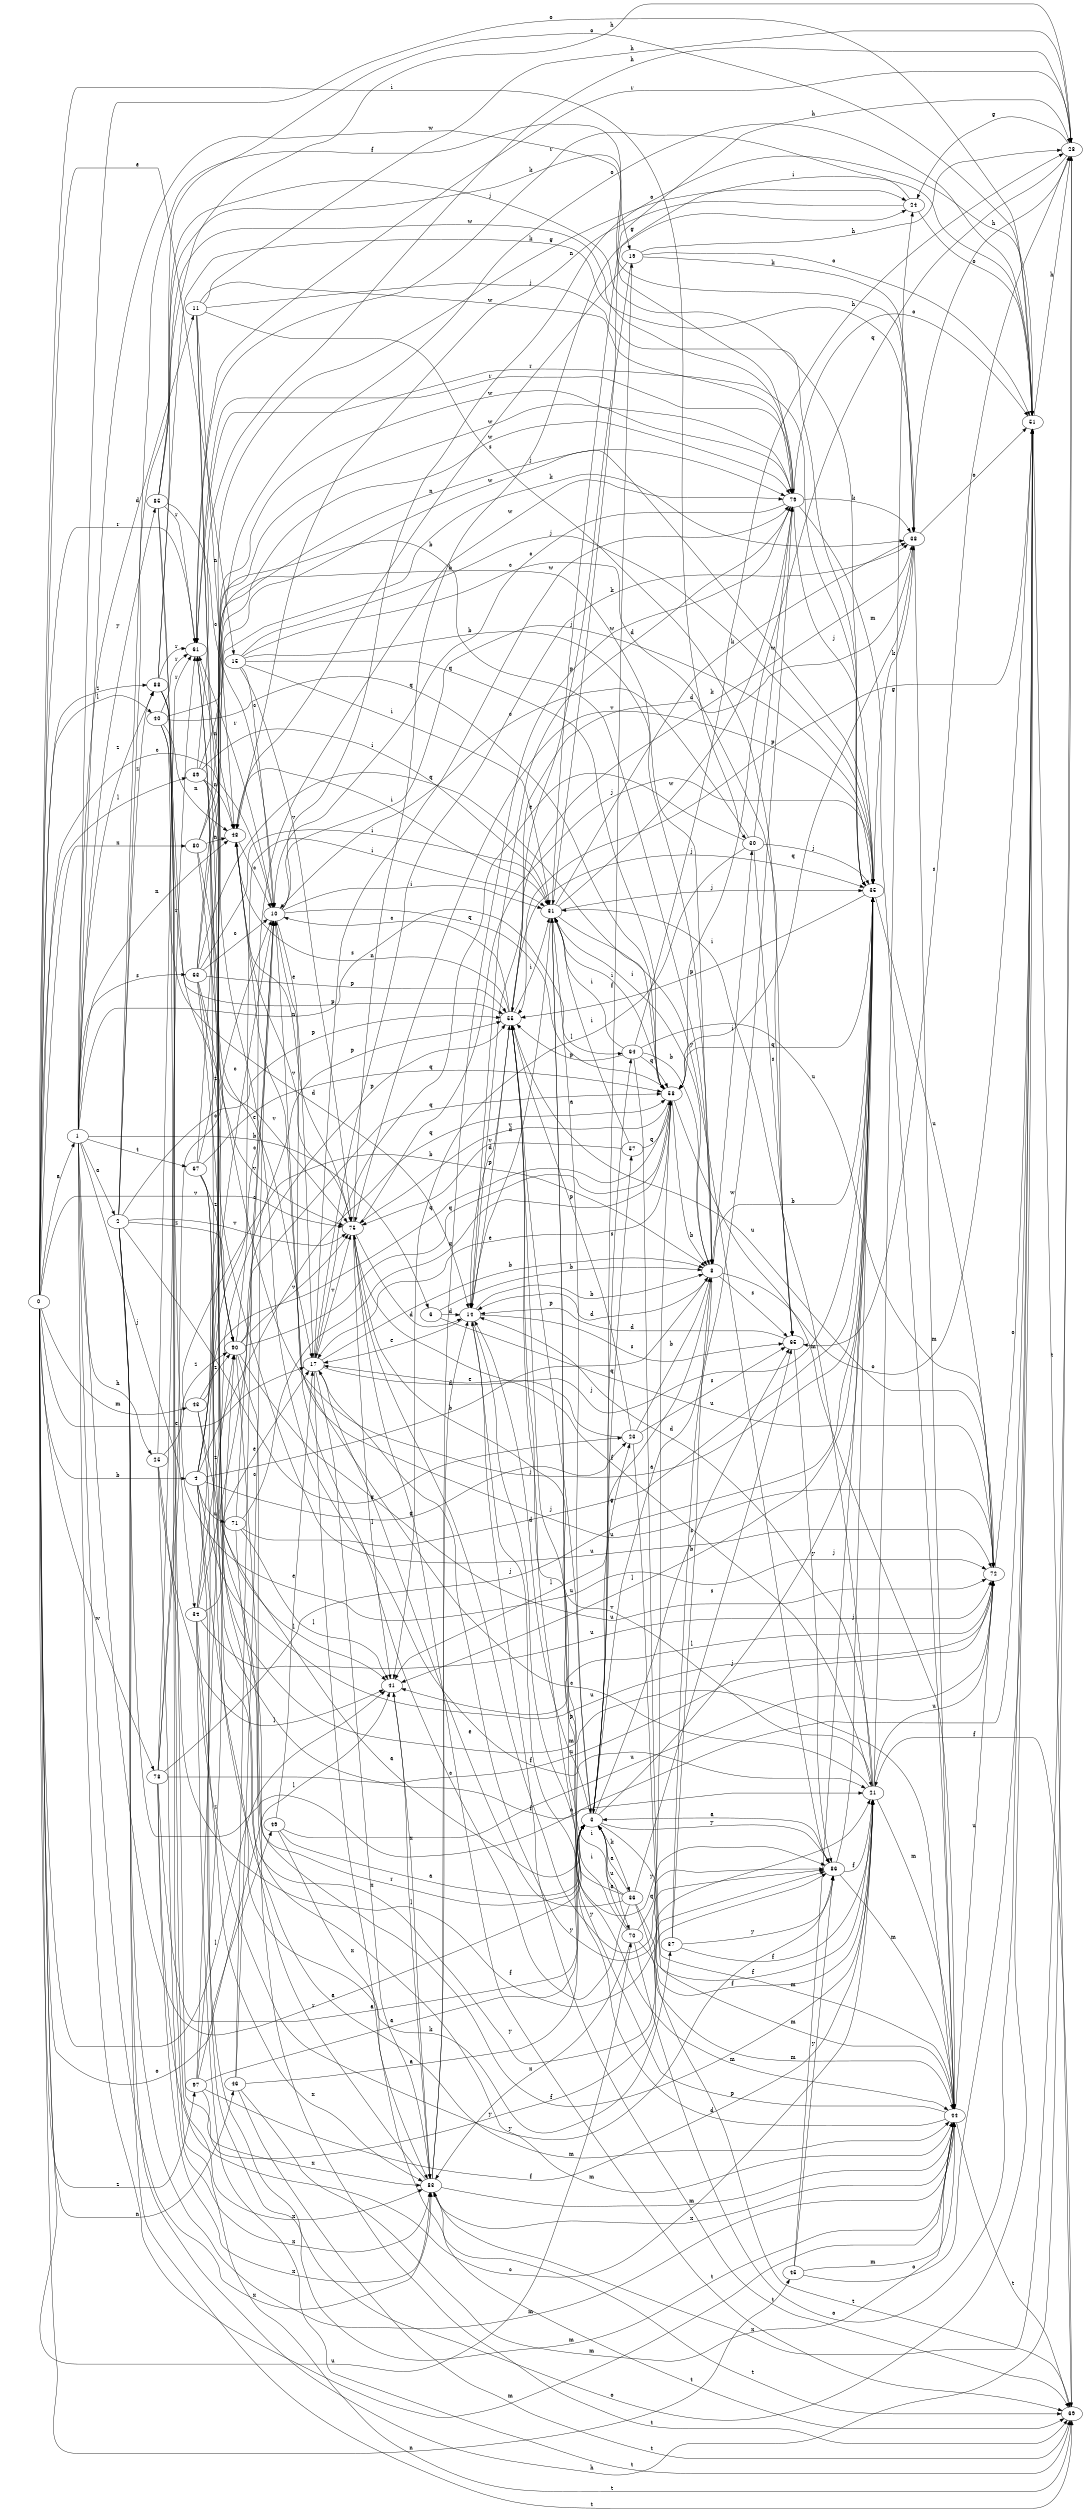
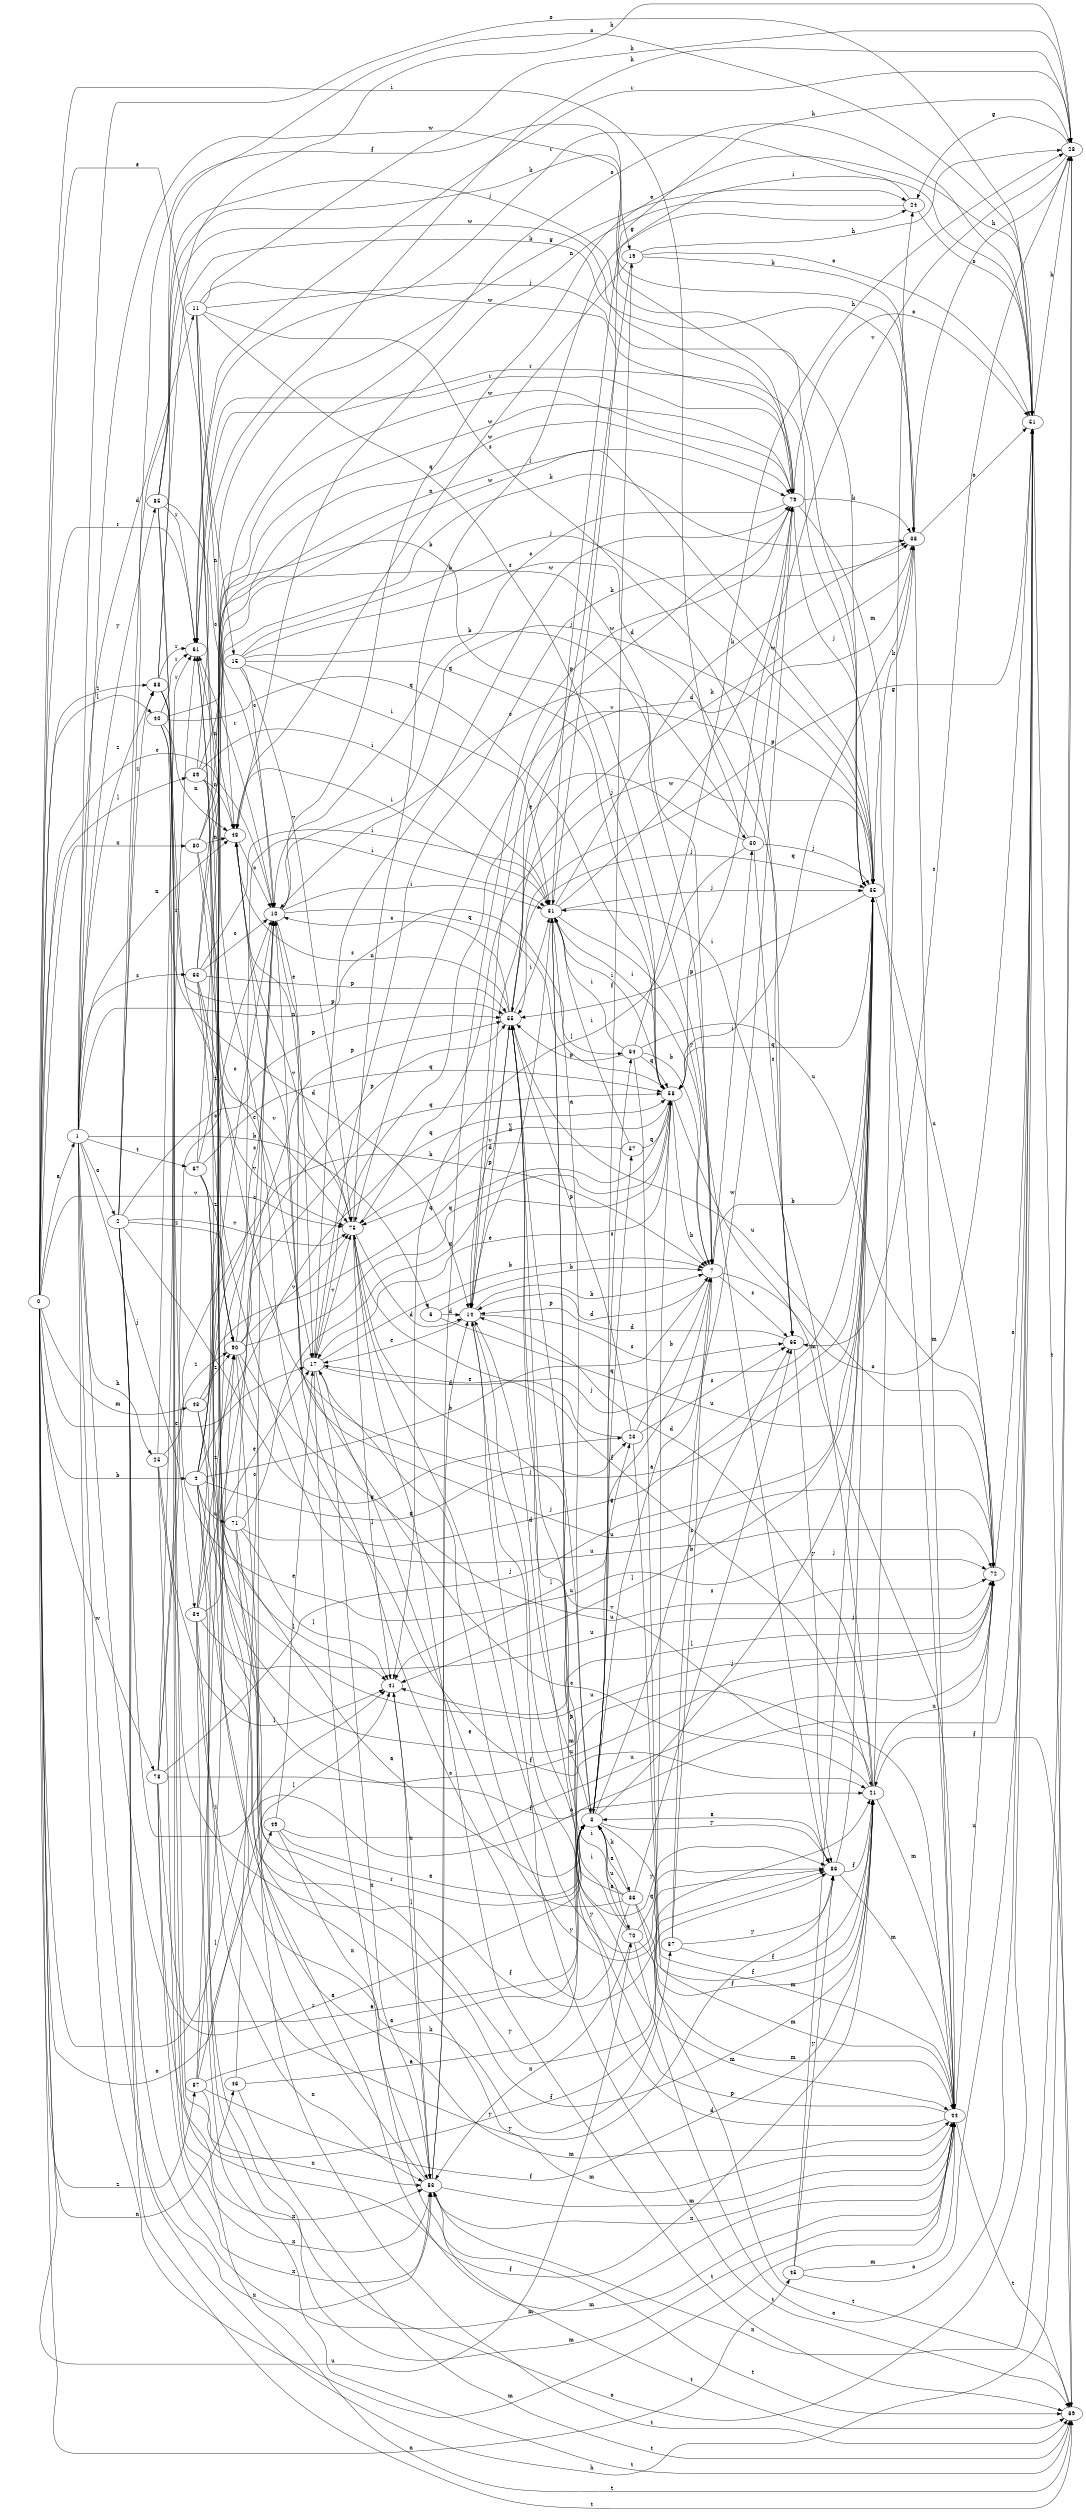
edge "28" -> "58": label "q" -> "v"
edge "15" -> "65": label "c" -> "s"
edge "63" -> "58": now "11" -> "58"
edge "46" -> "79": removed, label "w"
node "8": label "8" -> "7"
node "97": label "97" -> "87"
edge "78" -> "21": label "c" -> "f"
edge "46" -> "44": now "71" -> "44"
